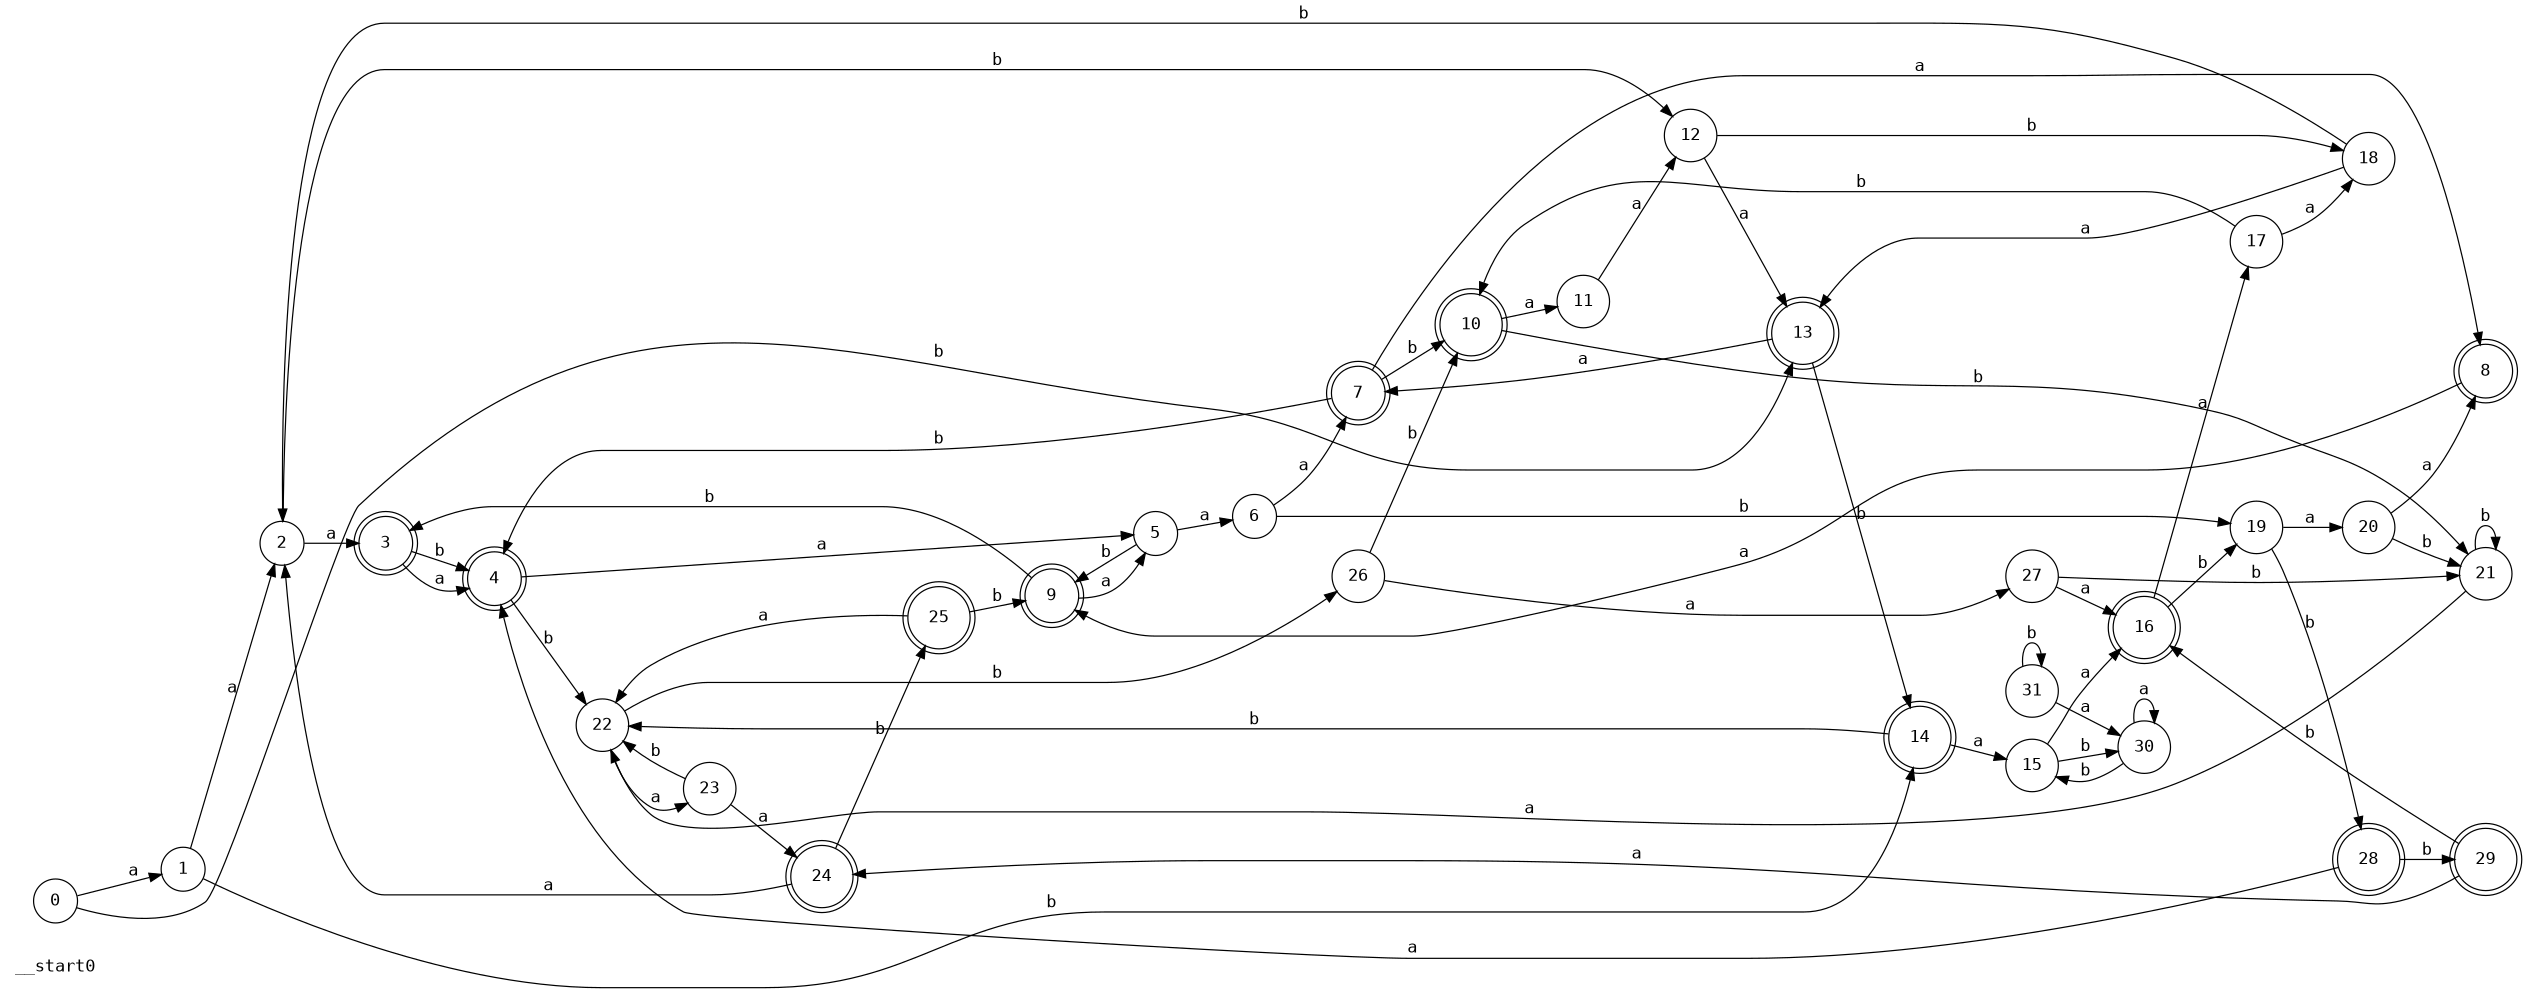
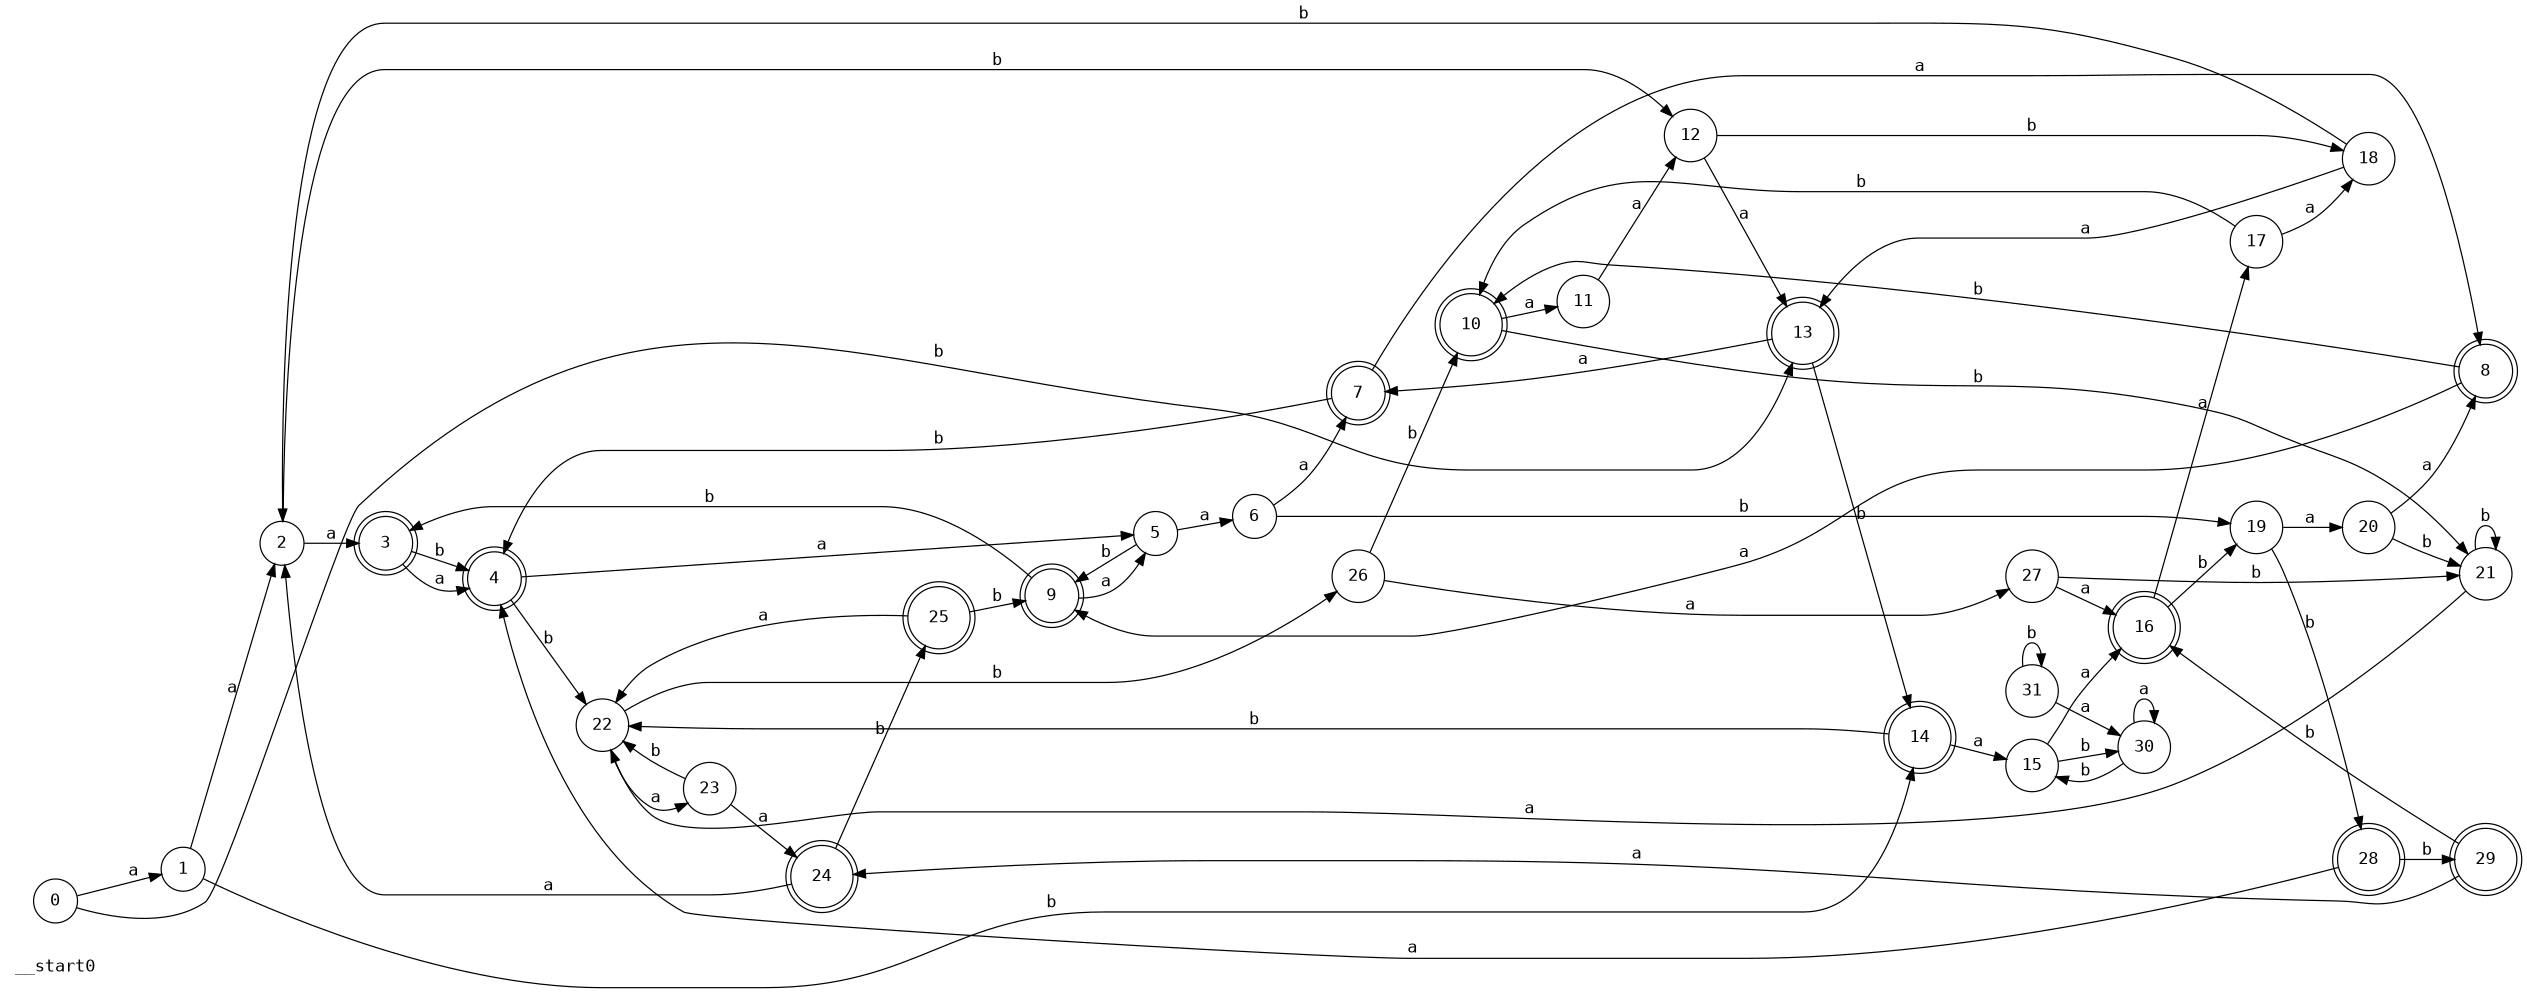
edge "7" -> "10": now "8" -> "10"
